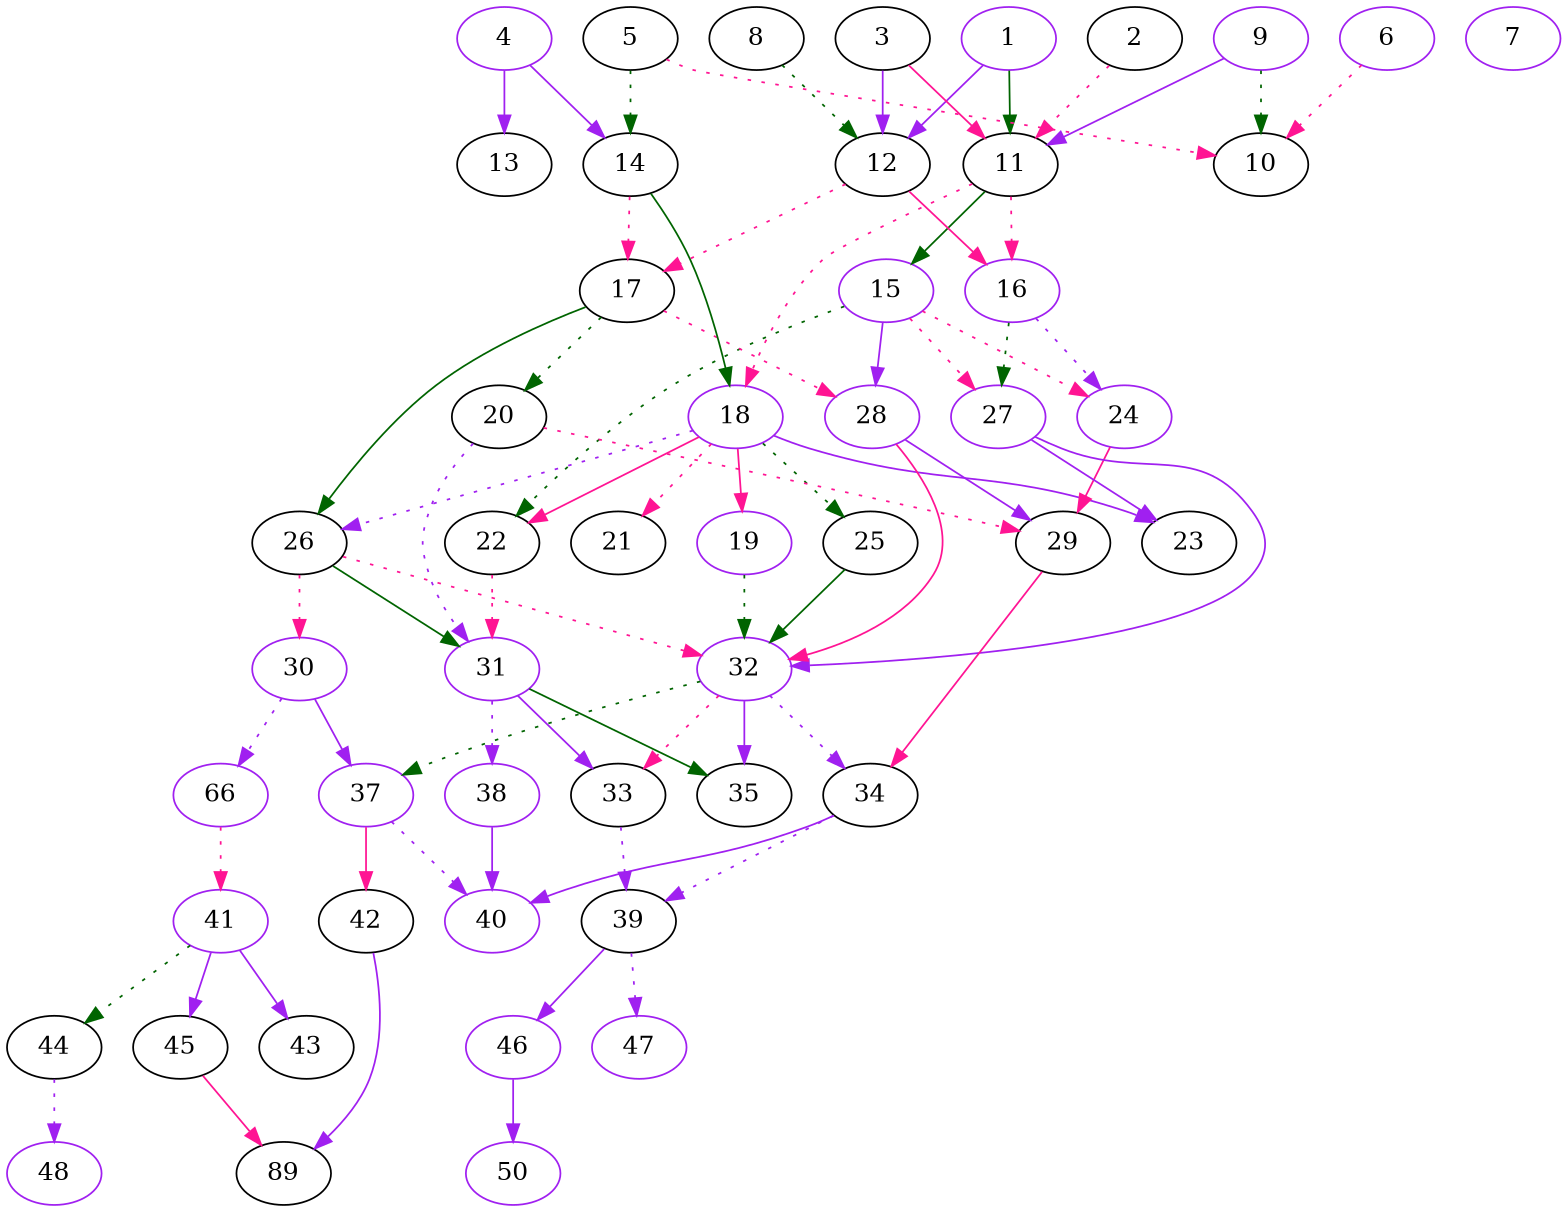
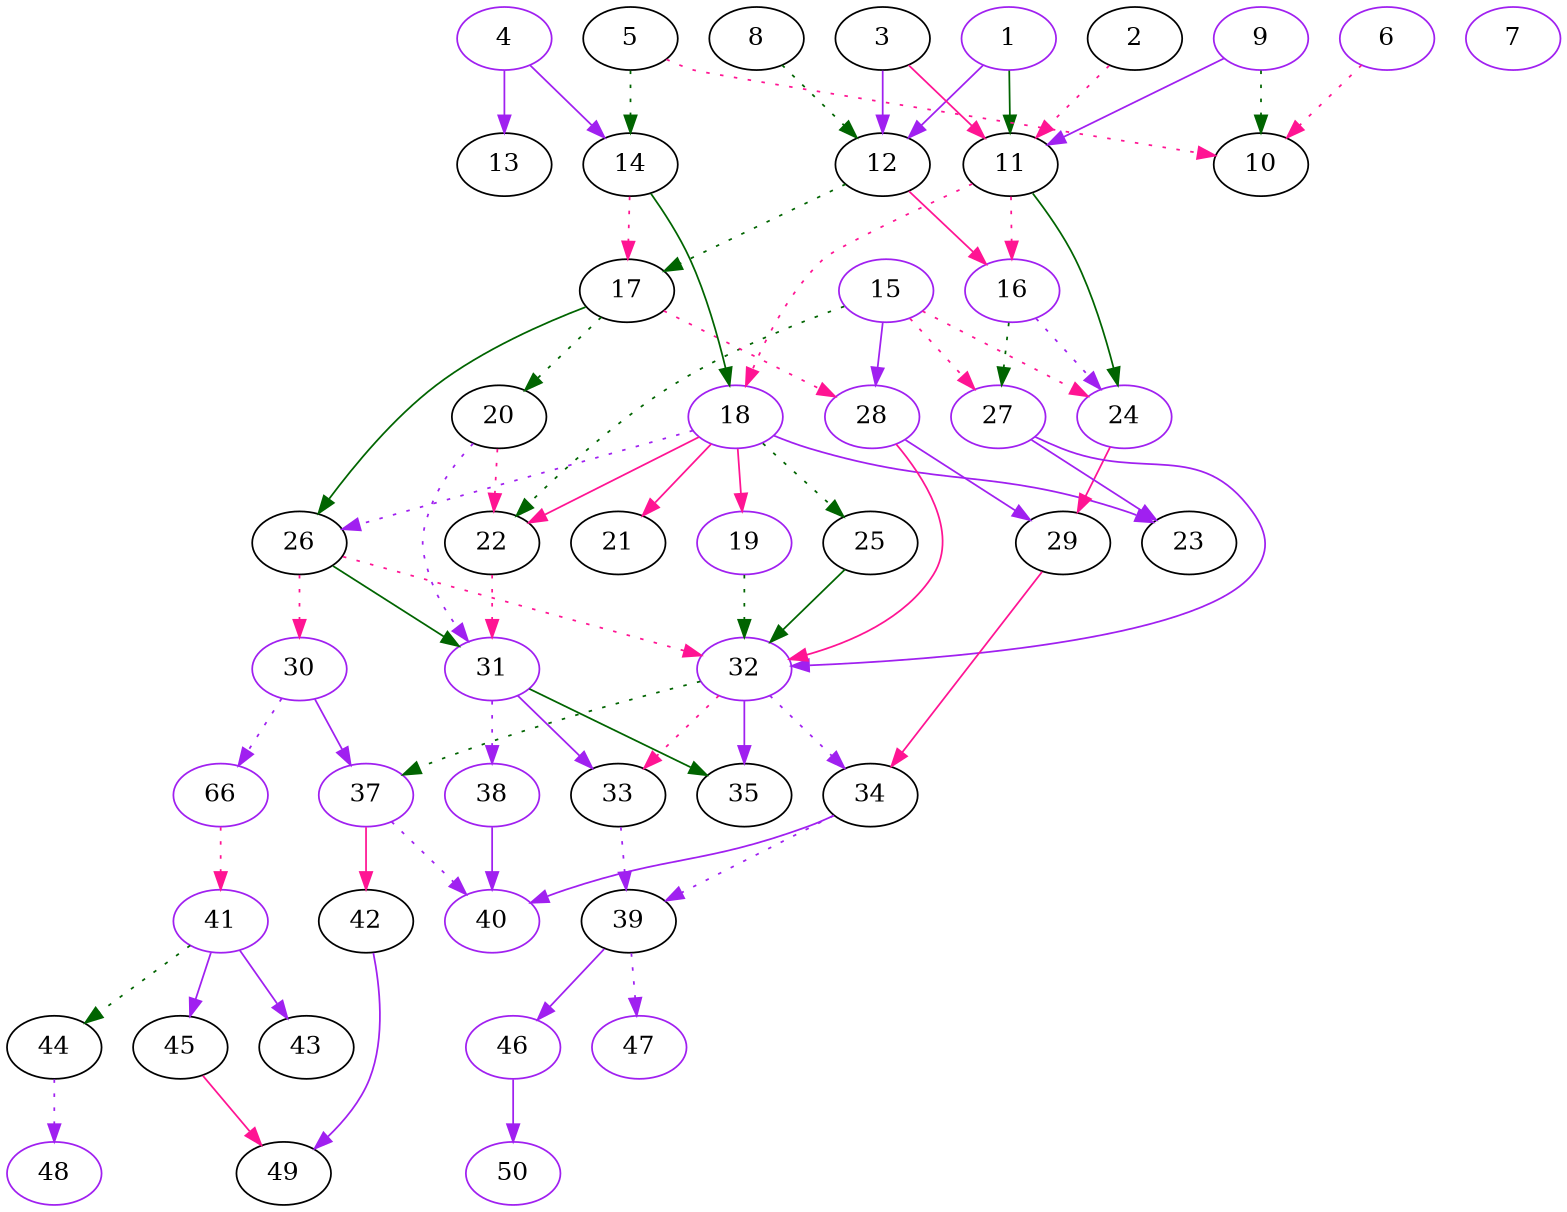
edge "11" -> "15": now "11" -> "24"
edge "12" -> "17": color deeppink -> darkgreen
edge "18" -> "21": style dotted -> solid
edge "20" -> "29": now "20" -> "22"
node "89": label "89" -> "49"
